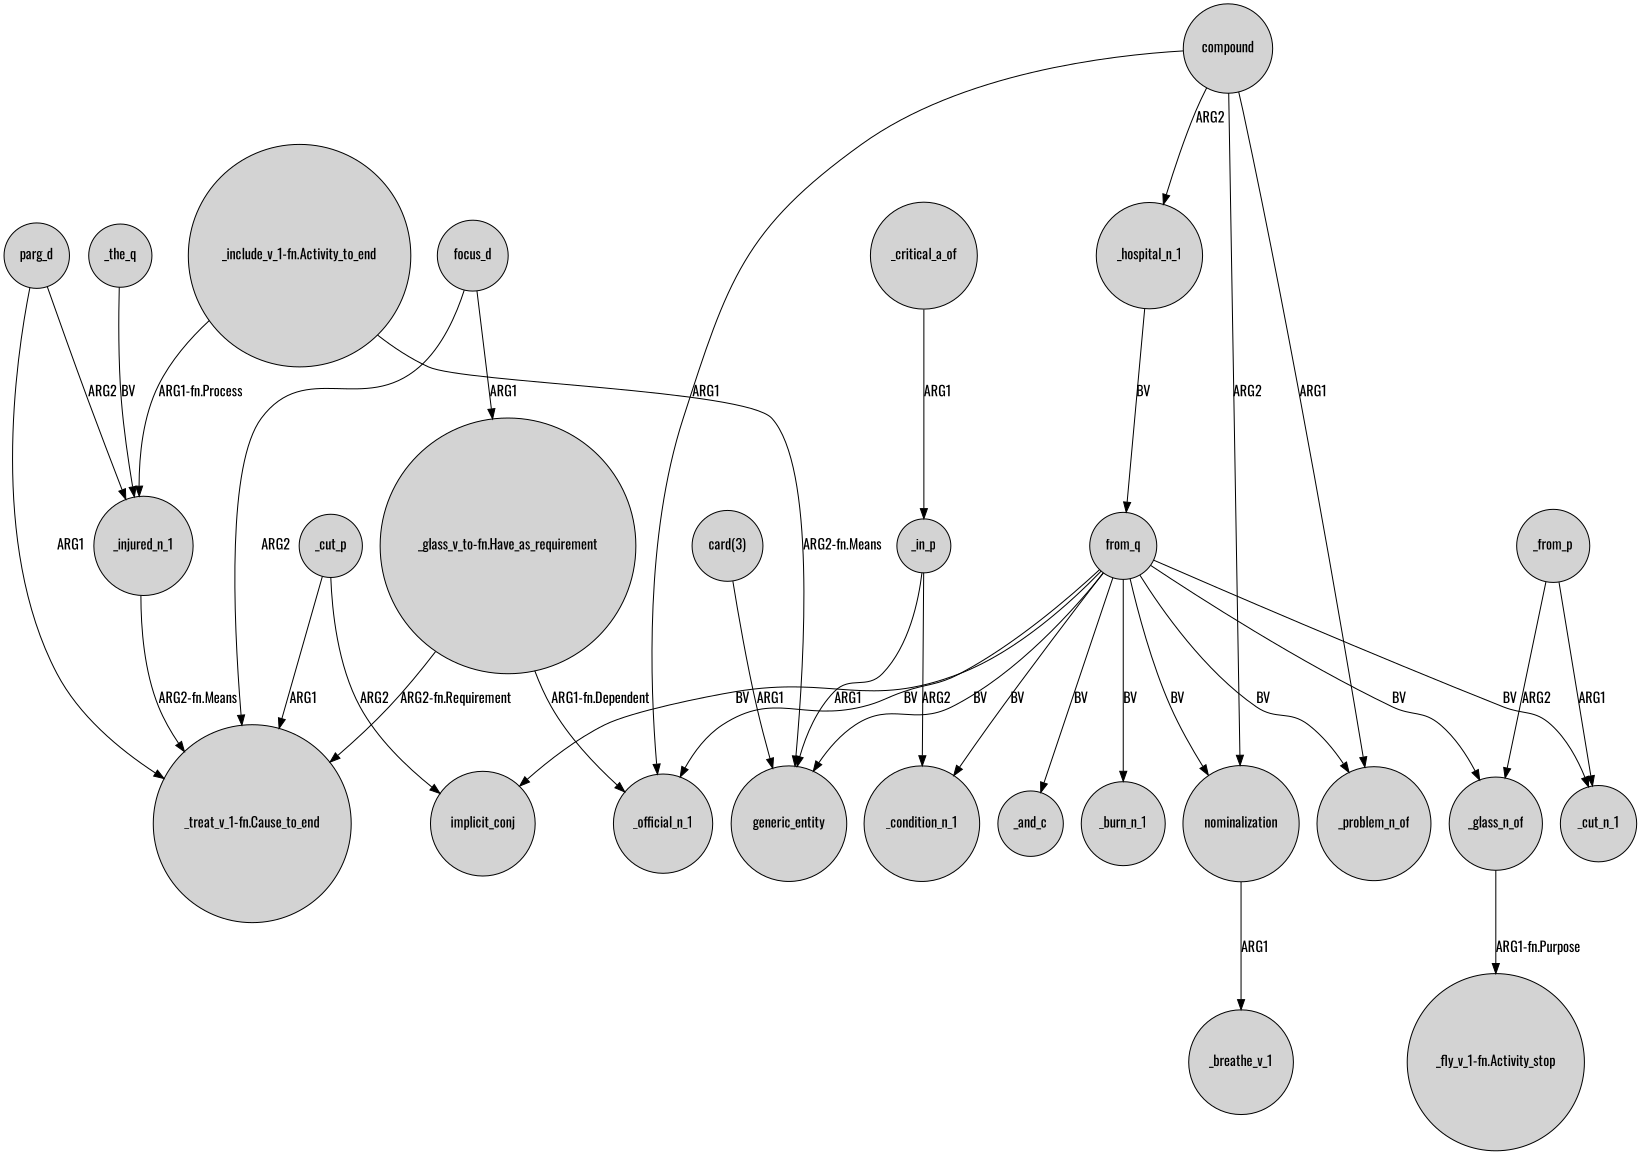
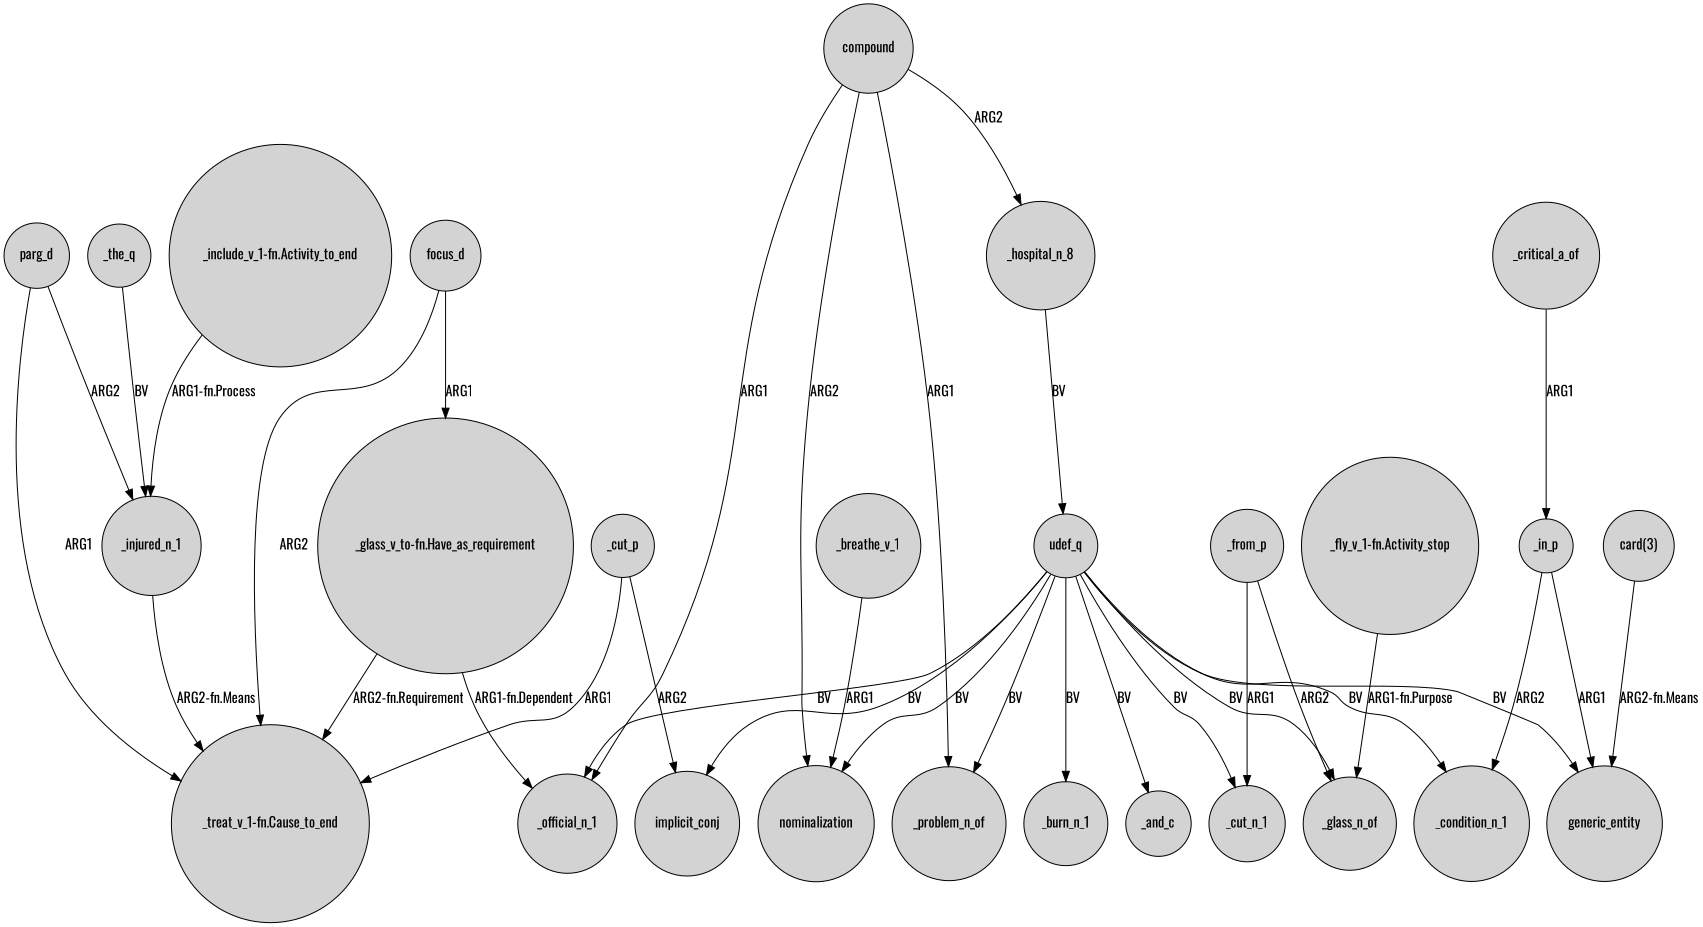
node "_hospital_n_1": label "_hospital_n_1" -> "_hospital_n_8"
edge "_include_v_1-fn.Activity_to_end" -> "generic_entity": removed, label "ARG2-fn.Means"
node "from_q": label "from_q" -> "udef_q"
edge "card(3)" -> "generic_entity": label "ARG1" -> "ARG2-fn.Means"
edge "_glass_n_of" -> "_fly_v_1-fn.Activity_stop": reversed
edge "nominalization" -> "_breathe_v_1": reversed
